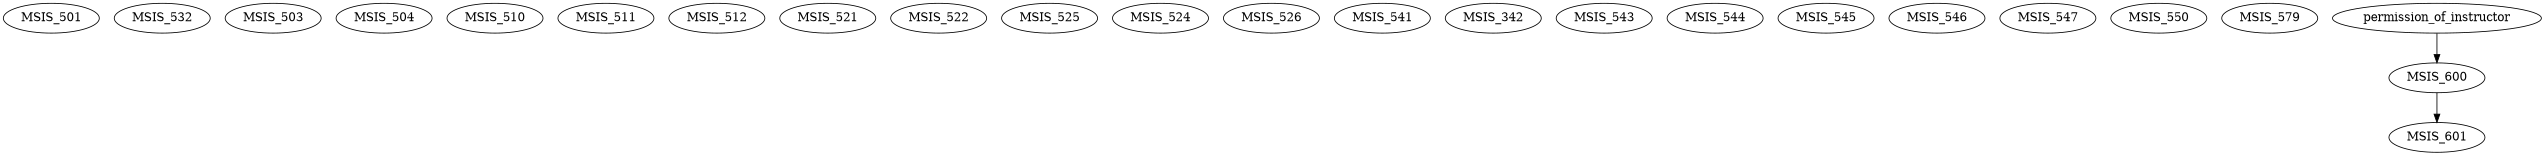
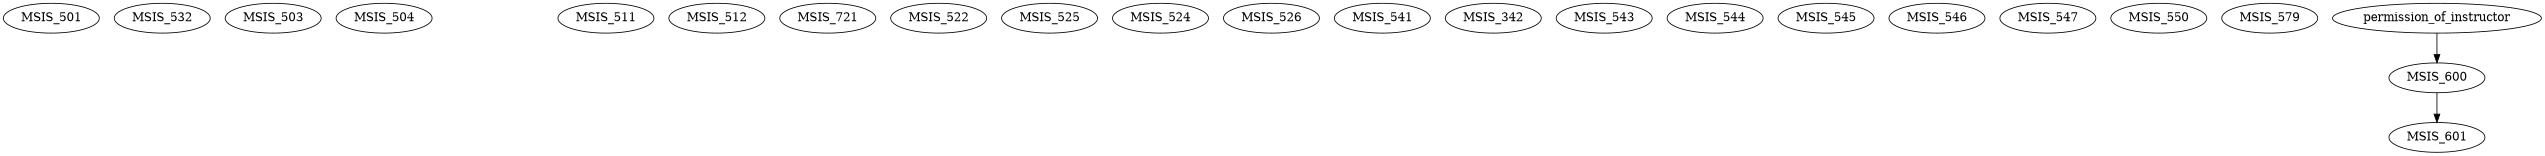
node "MSIS_510": removed
node "MSIS_521": label "MSIS_521" -> "MSIS_721"
